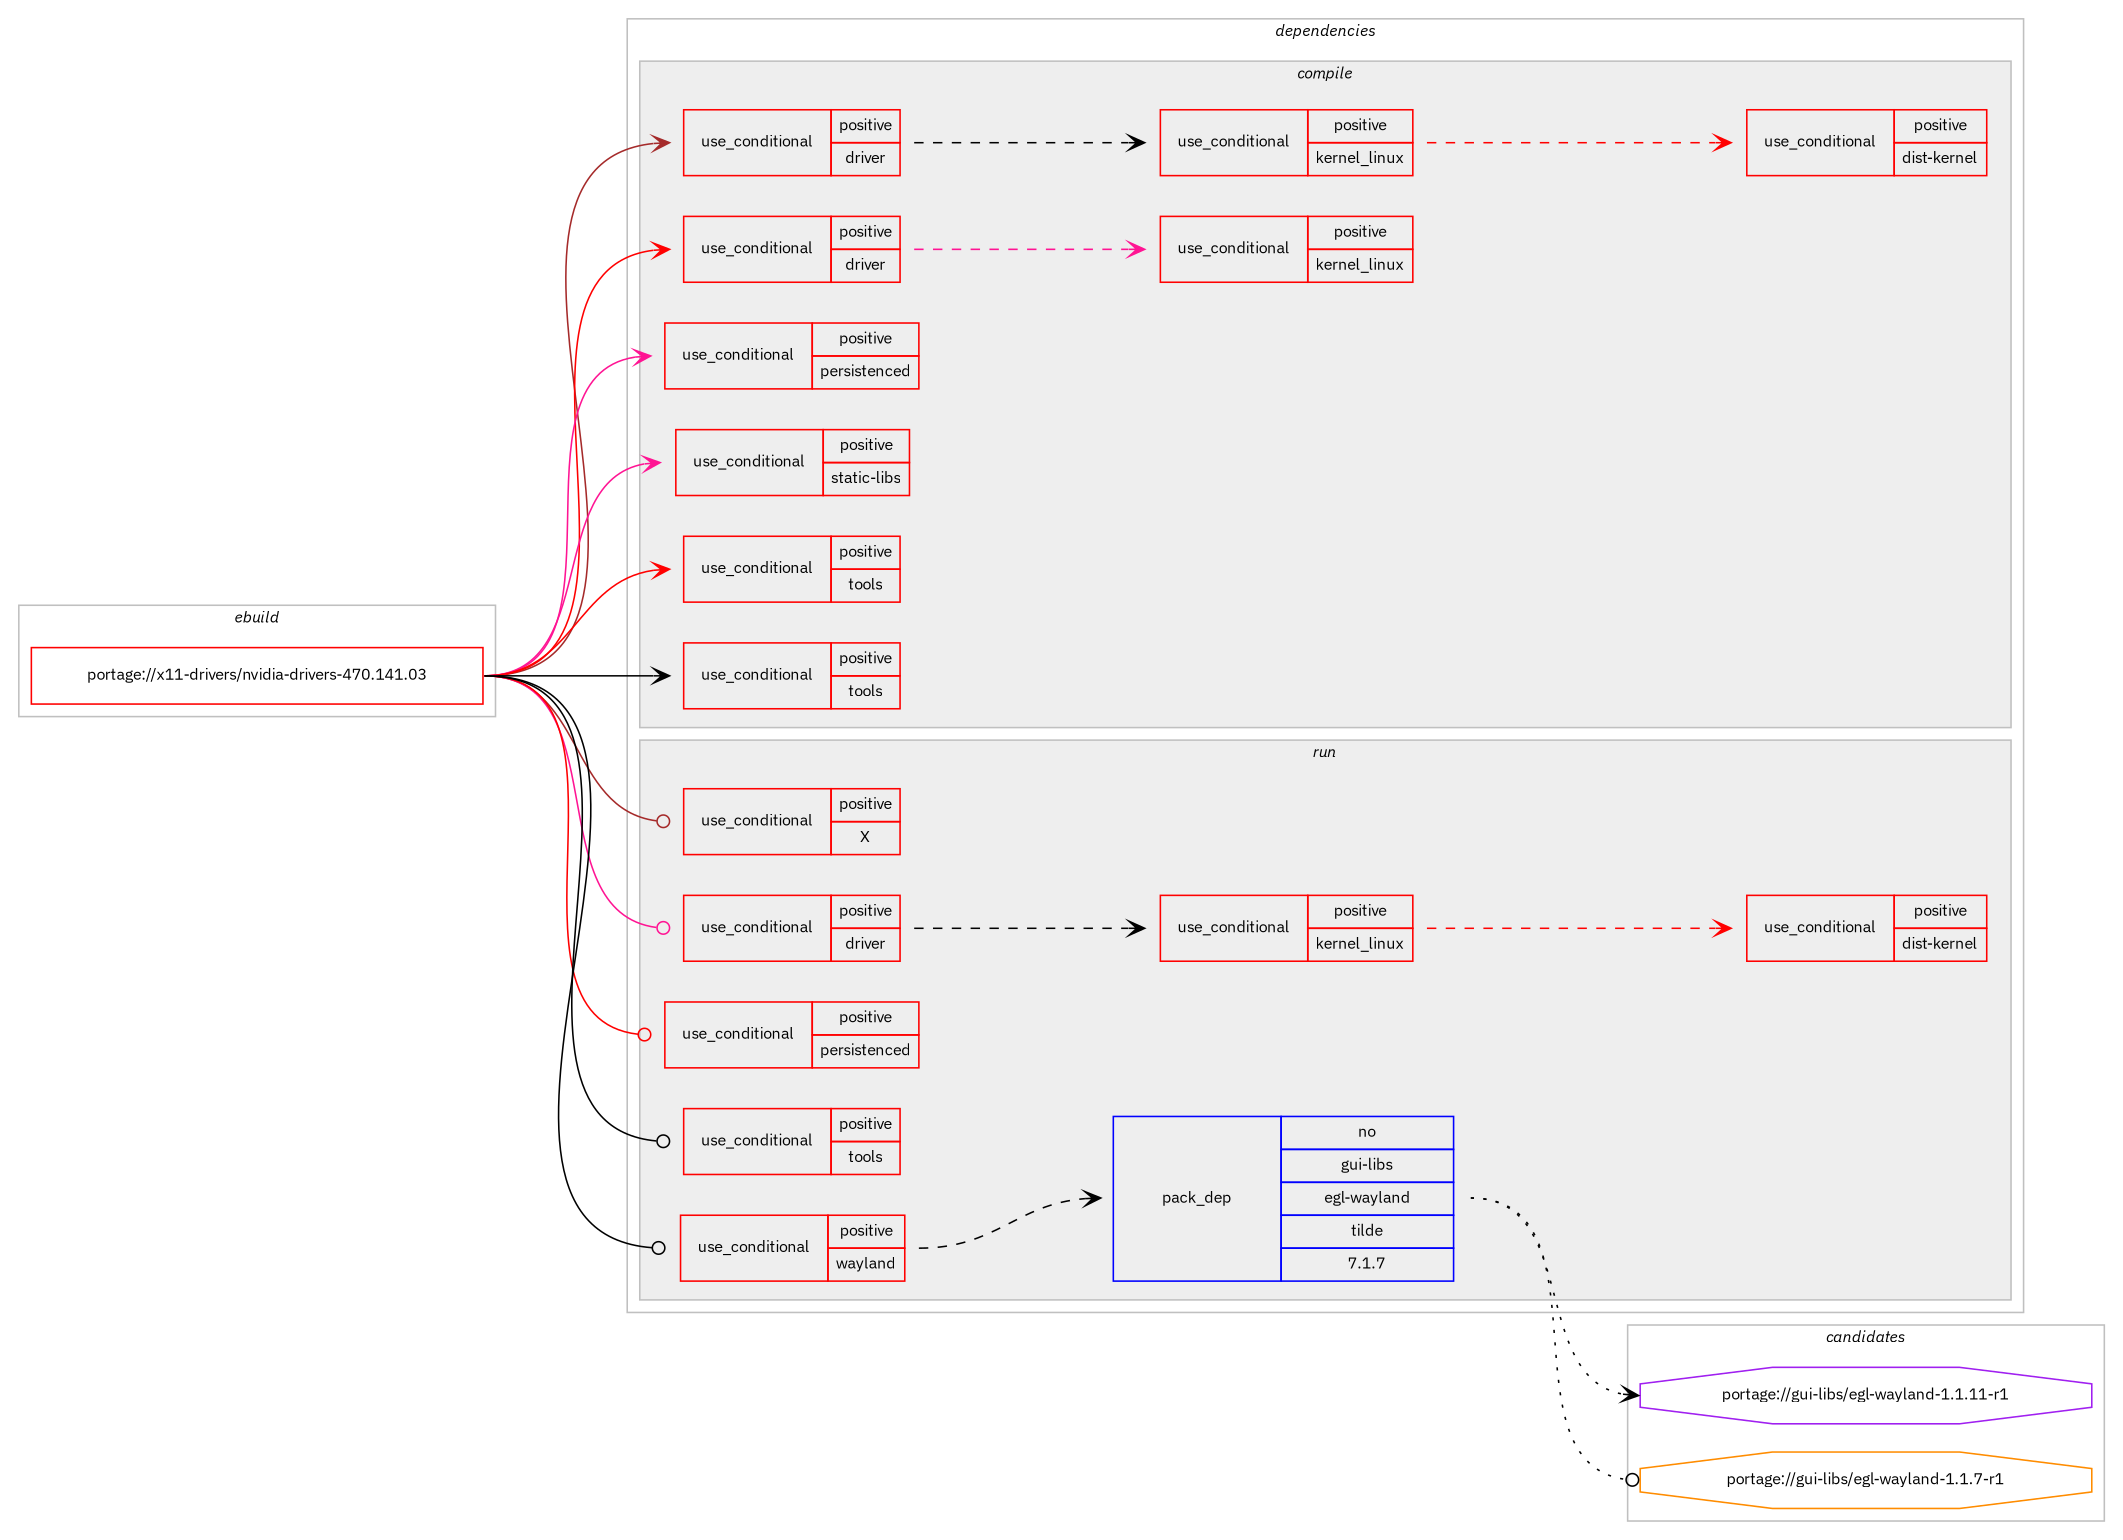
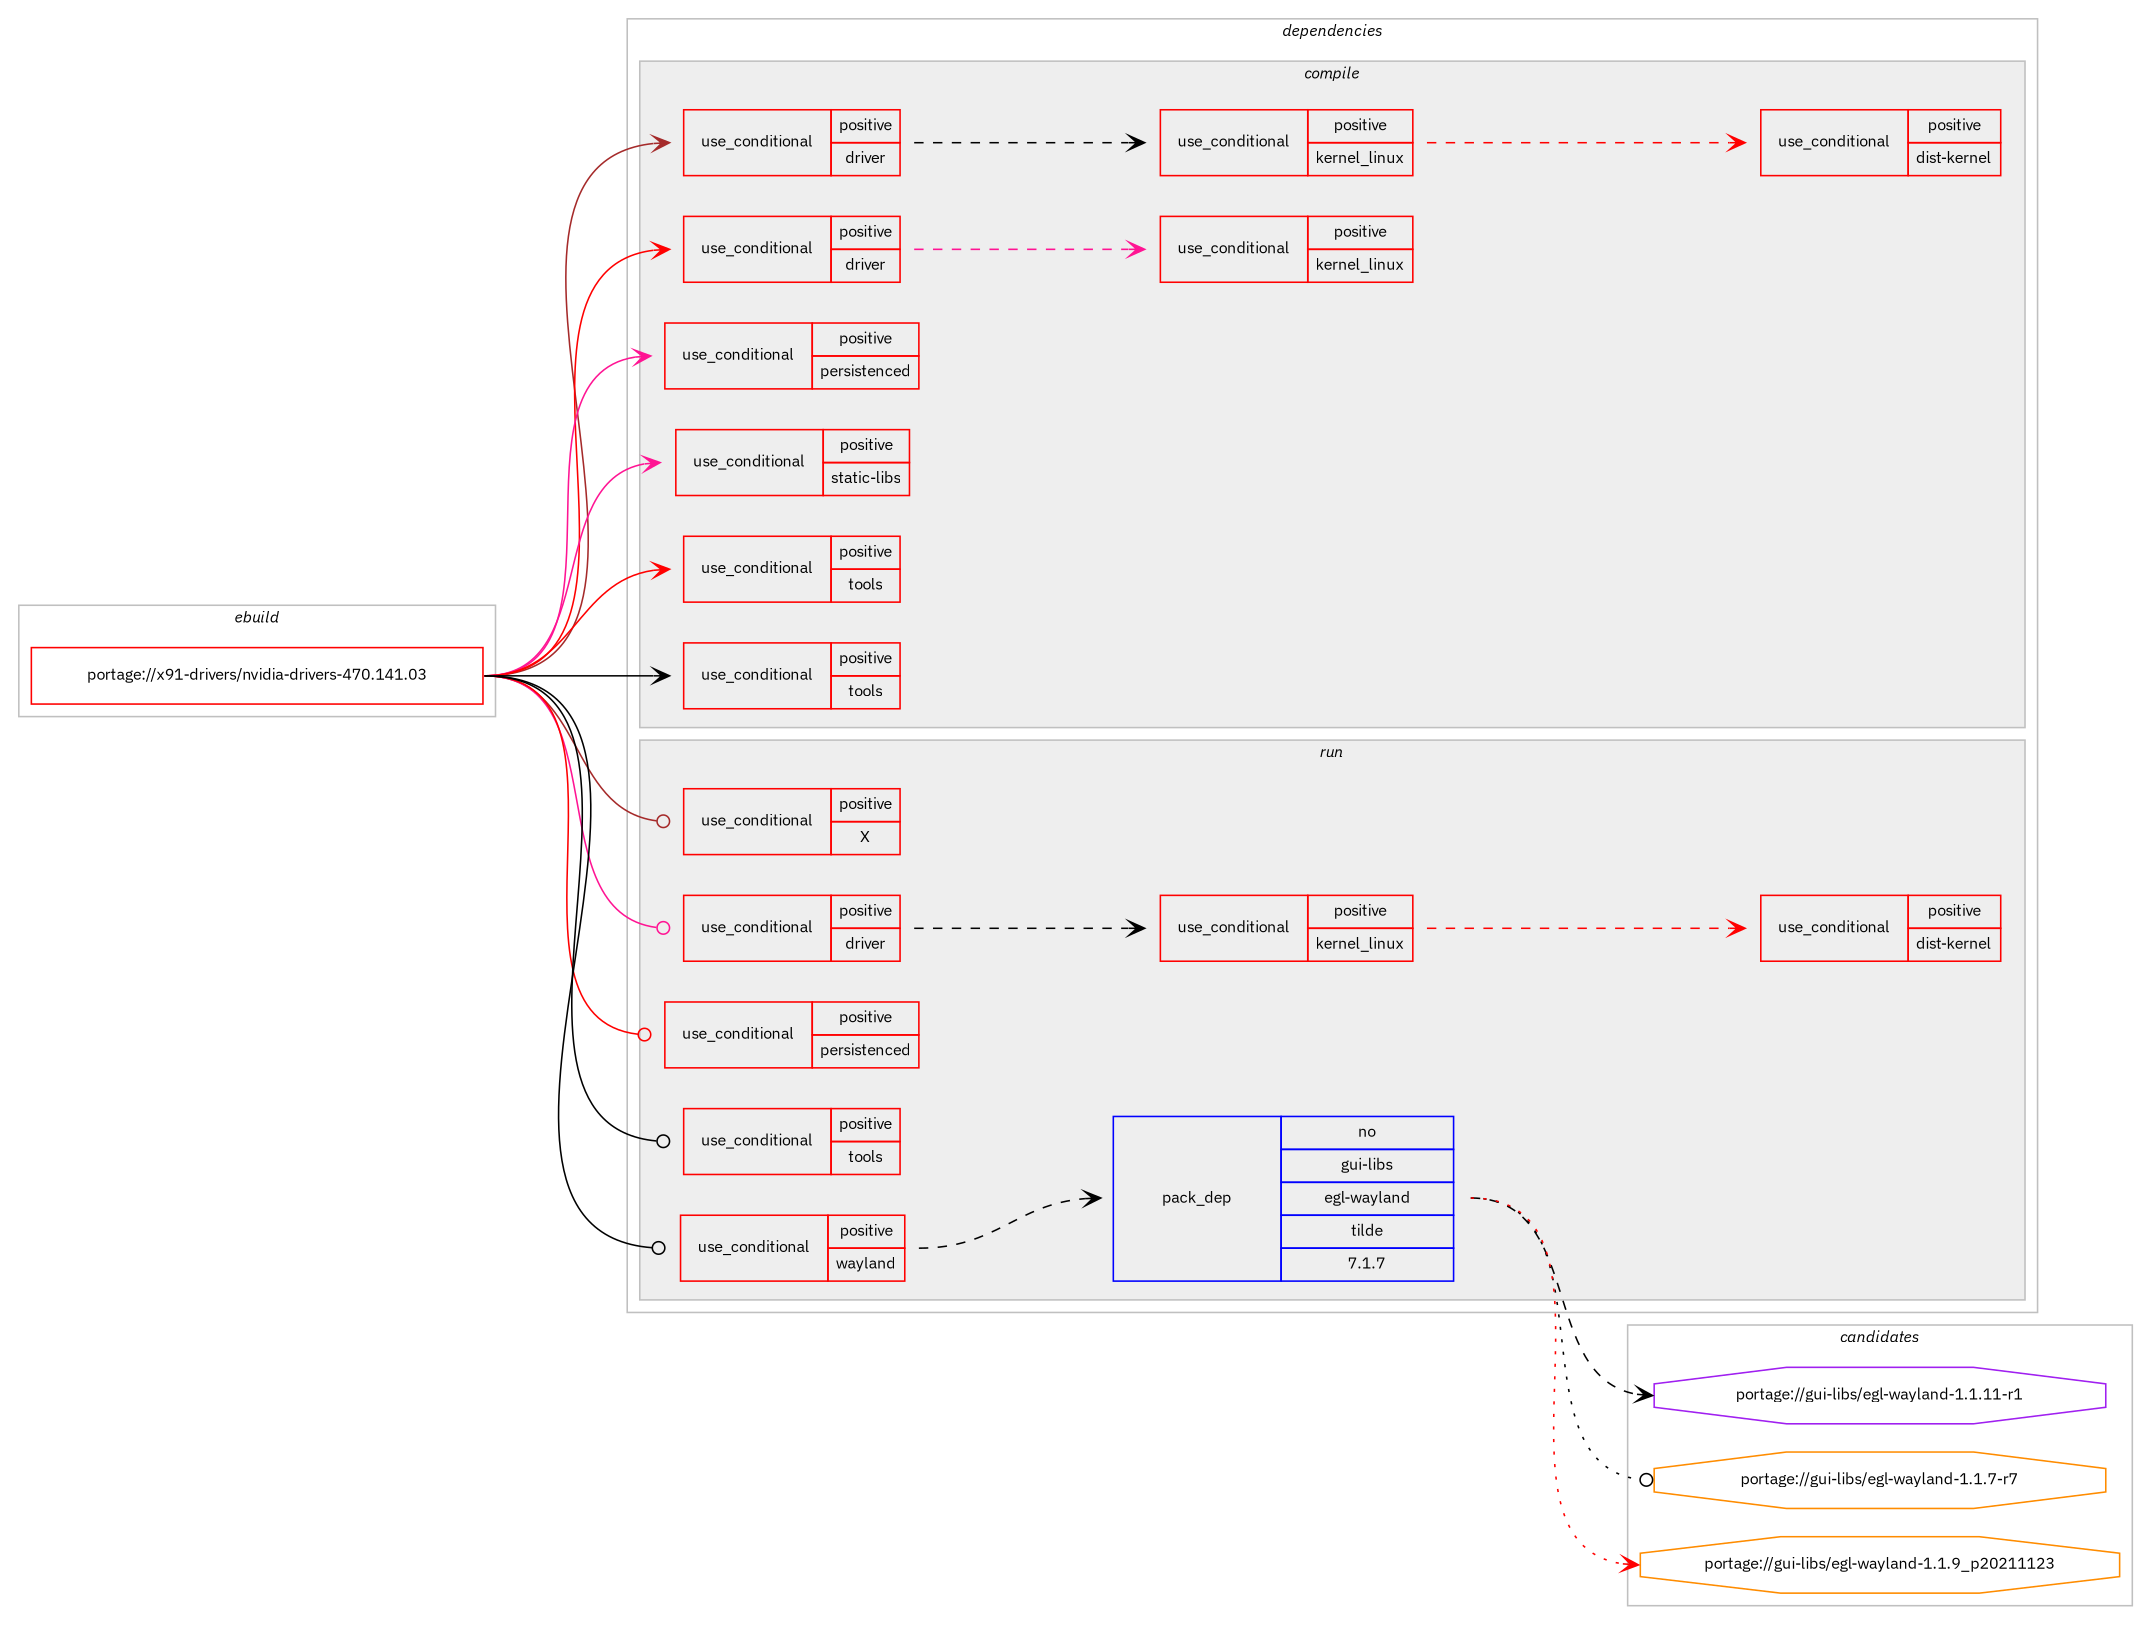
node "portage://x11-drivers/nvidia-drivers-470.141.03": label "portage://x11-drivers/nvidia-drivers-470.141.03" -> "portage://x91-drivers/nvidia-drivers-470.141.03"
edge "pack_dep" -> "portage://gui-libs/egl-wayland-1.1.11-r1": style dotted -> dashed
node "portage://gui-libs/egl-wayland-1.1.7-r1": label "portage://gui-libs/egl-wayland-1.1.7-r1" -> "portage://gui-libs/egl-wayland-1.1.7-r7"
node "portage://gui-libs/egl-wayland-1.1.9_p20211123": added
